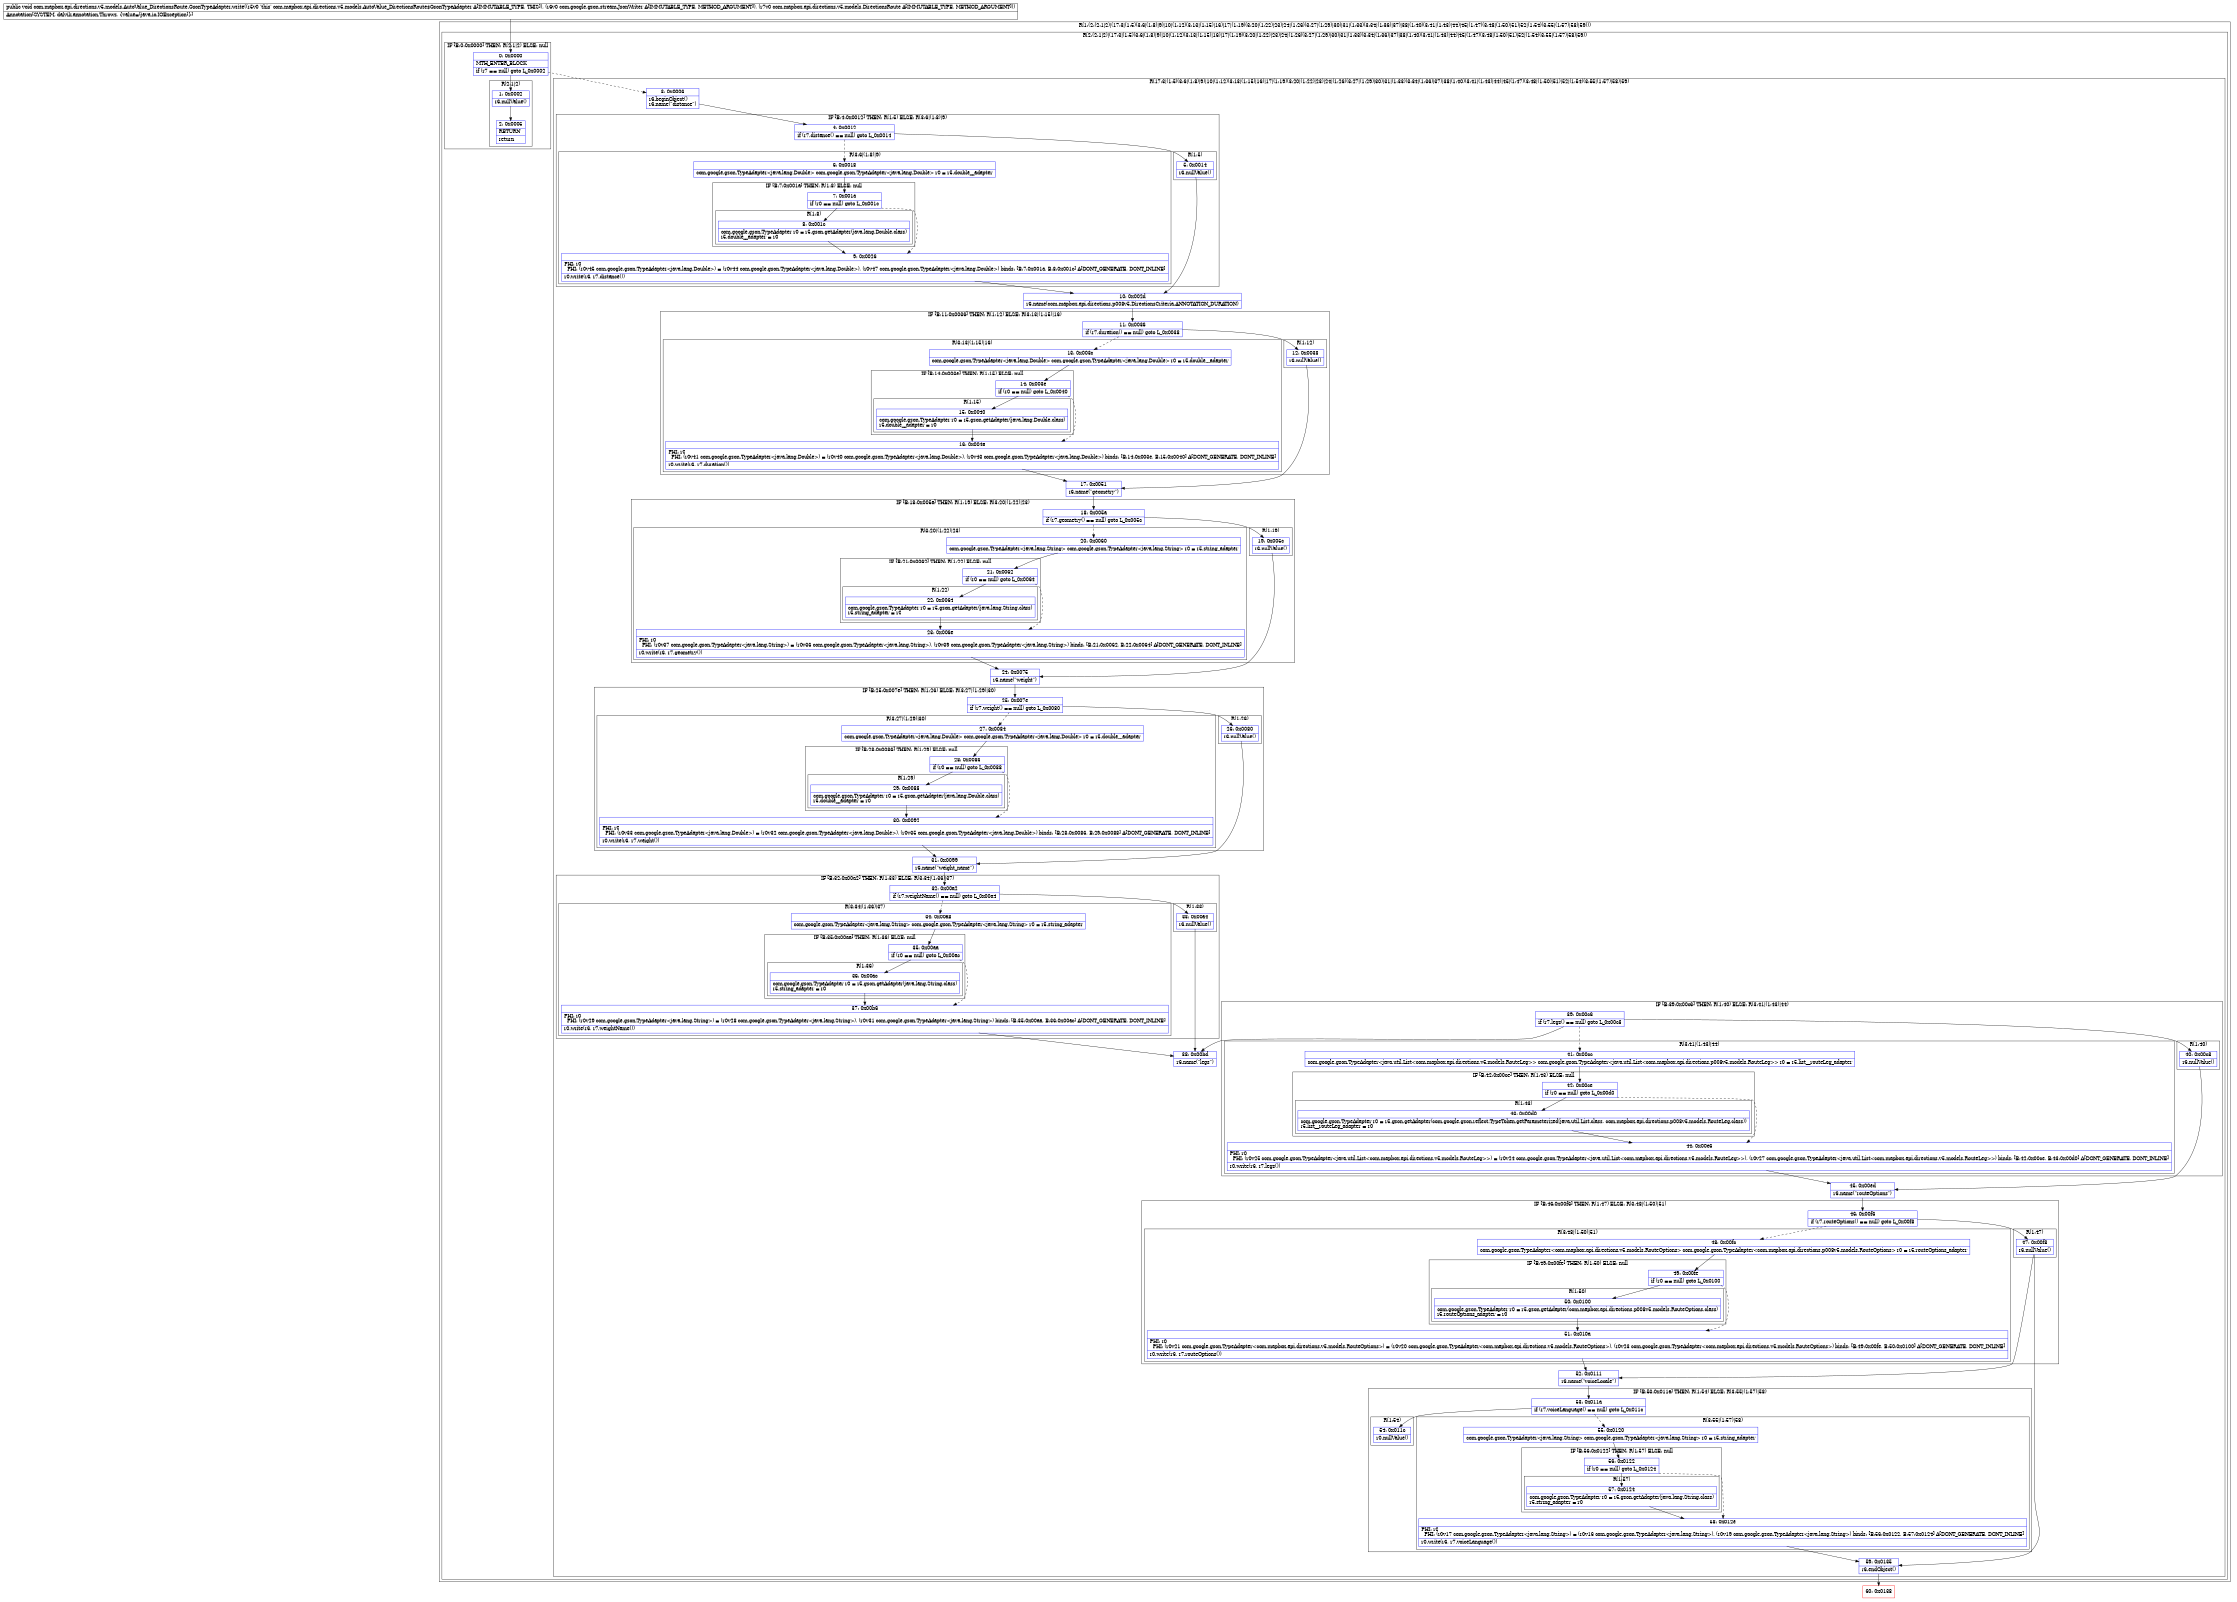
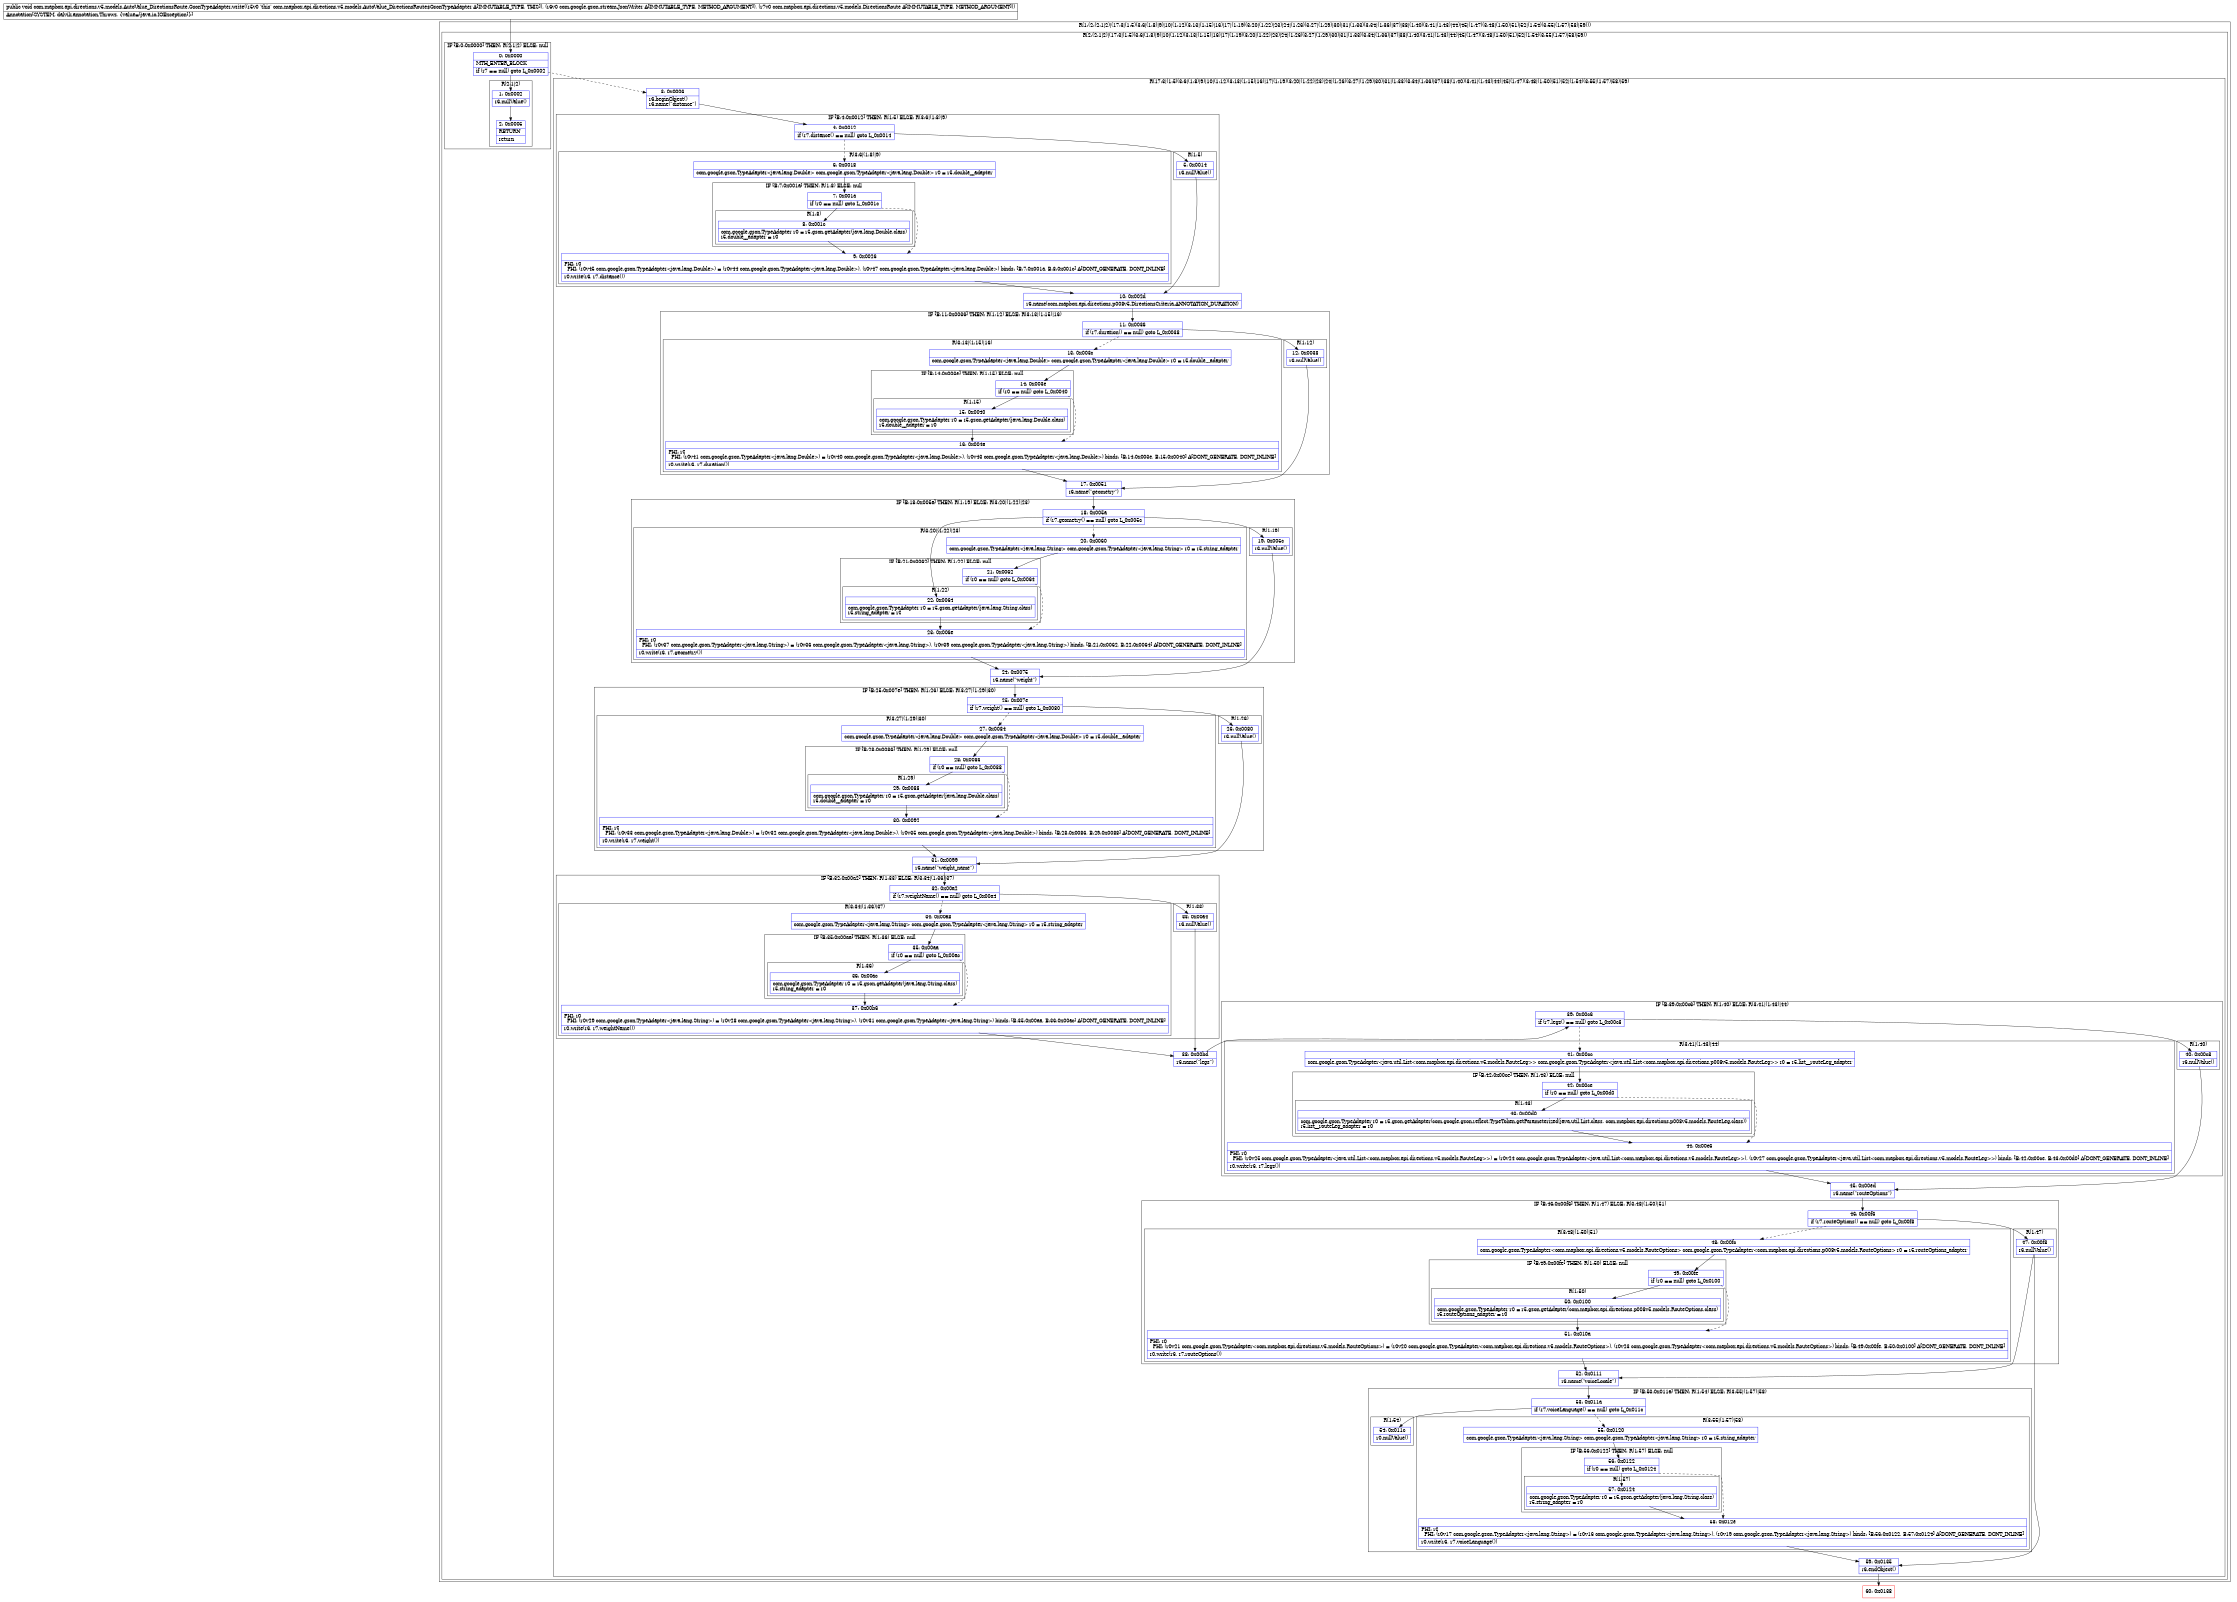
edge "21: 0x0062" -> "22: 0x0064": now "18: 0x005a" -> "22: 0x0064"
edge "39: 0x00c6" -> "38: 0x00bd": reversed
